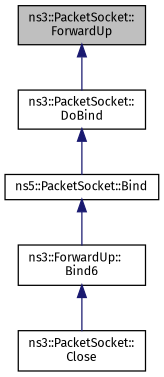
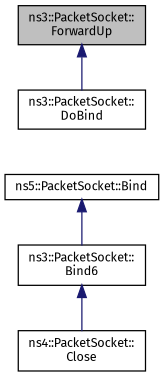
edge "ns5::PacketSocket::Bind" -> "ns3::PacketSocket:: DoBind": removed
node "ns3::ForwardUp:: Bind6": label "ns3::ForwardUp:: Bind6" -> "ns3::PacketSocket:: Bind6"
node "ns3::PacketSocket:: Close": label "ns3::PacketSocket:: Close" -> "ns4::PacketSocket:: Close"
